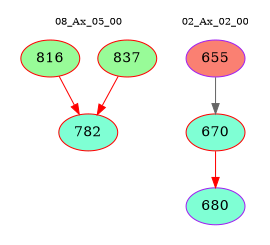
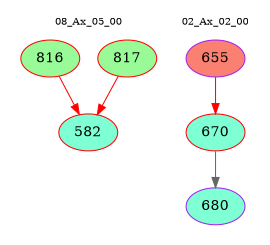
node "837": label "837" -> "817"
edge "655" -> "670": color gray40 -> red
node "782": label "782" -> "582"
edge "670" -> "680": color red -> gray40
